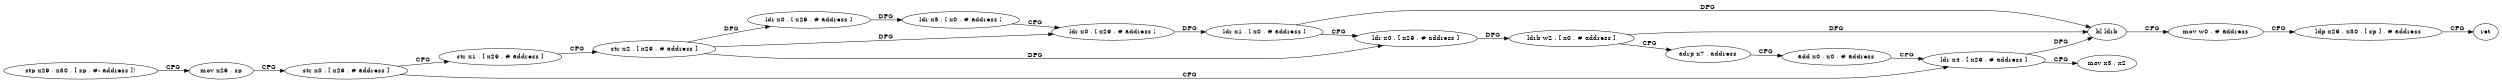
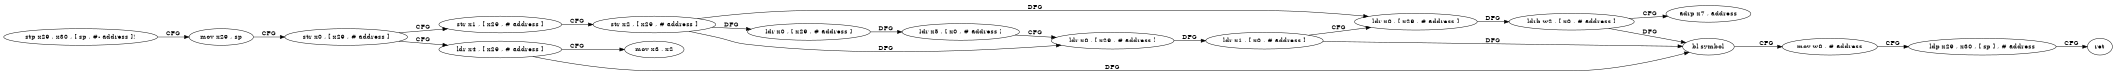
node "bl ldrb": label "bl ldrb" -> "bl symbol"
node "add x0 , x0 , # address": removed
